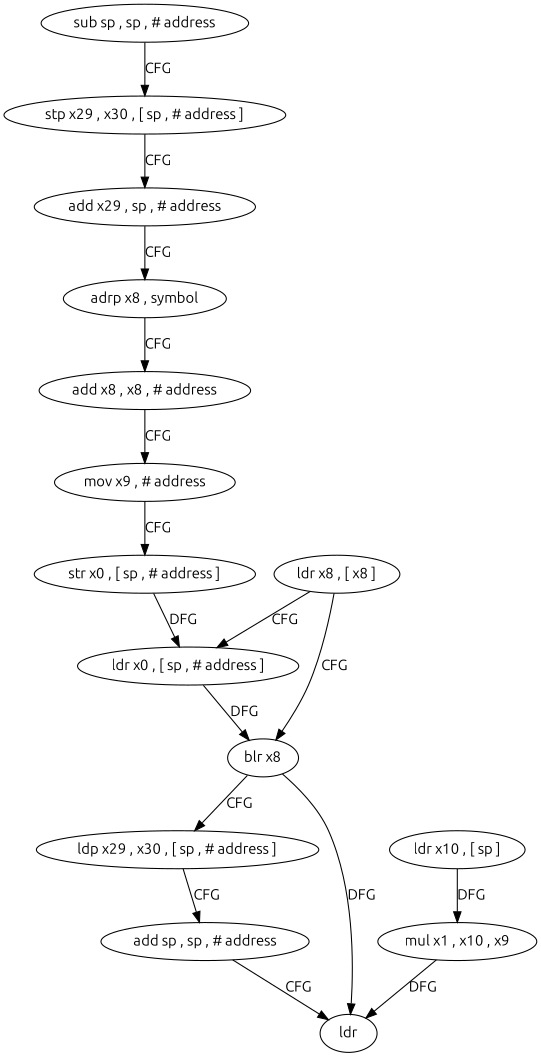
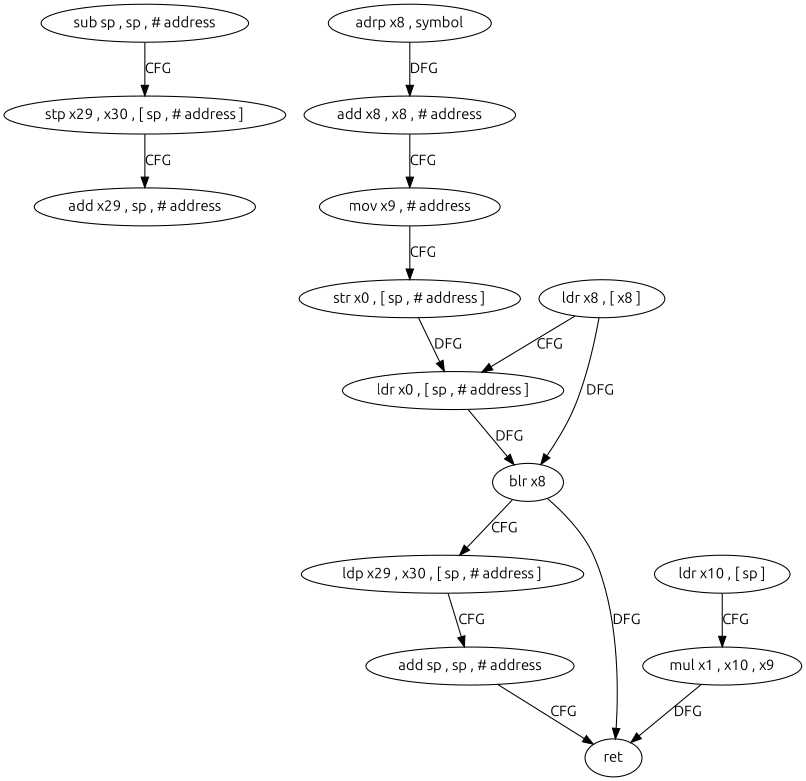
edge "add x29 , sp , # address" -> "adrp x8 , symbol": removed, label "CFG"
edge "adrp x8 , symbol" -> "add x8 , x8 , # address": label "CFG" -> "DFG"
edge "ldr x8 , [ x8 ]" -> "blr x8": label "CFG" -> "DFG"
edge "ldr x10 , [ sp ]" -> "mul x1 , x10 , x9": label "DFG" -> "CFG"
node "ldr": label "ldr" -> "ret"
